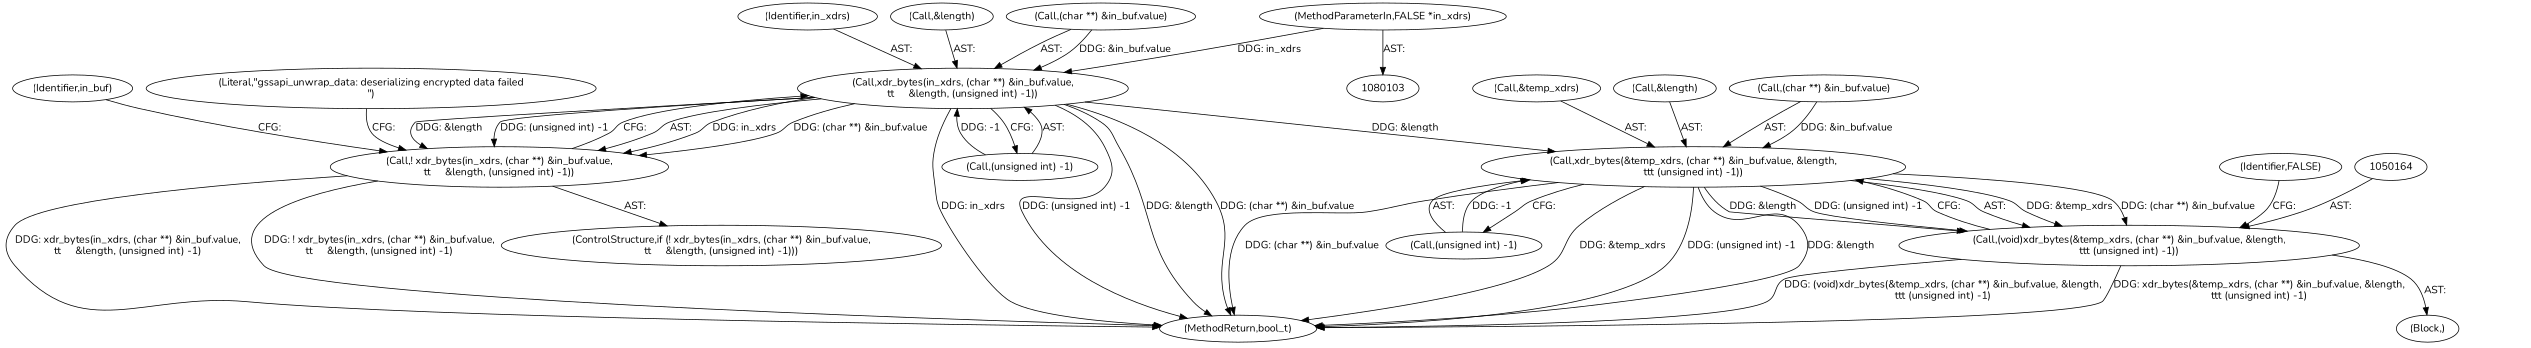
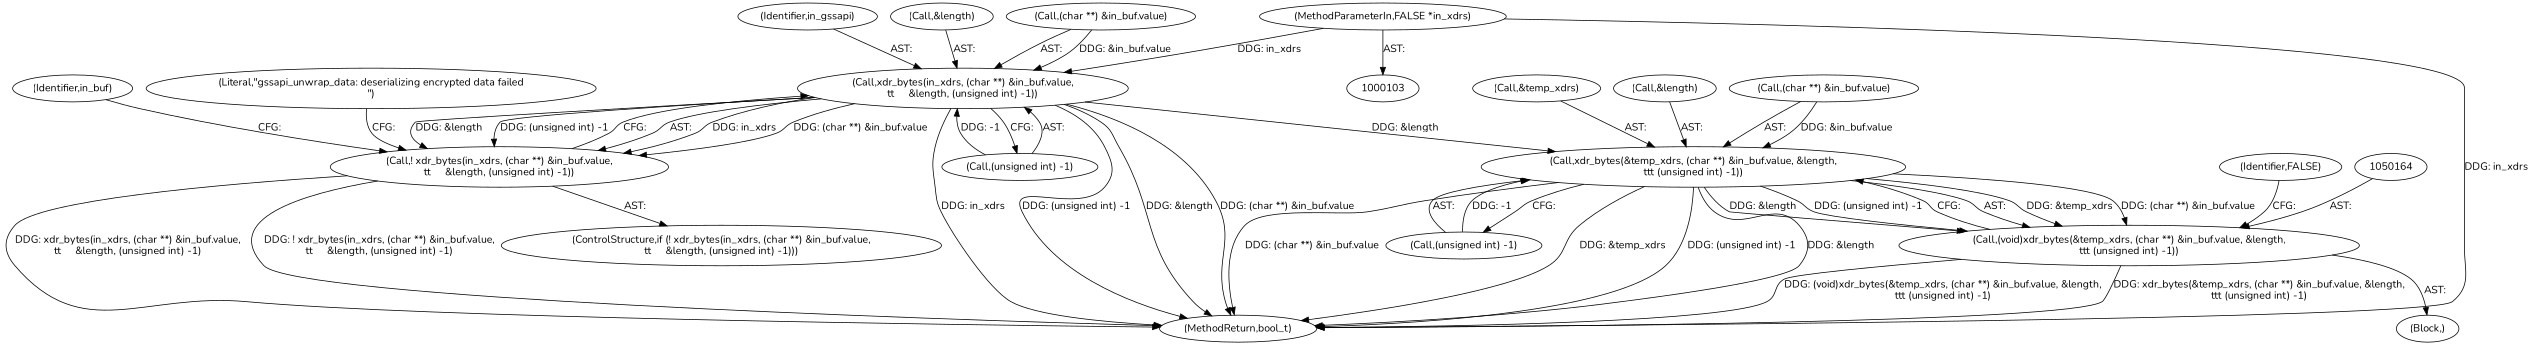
node "(Identifier,in_xdrs)": label "(Identifier,in_xdrs)" -> "(Identifier,in_gssapi)"
node "1080103": label "1080103" -> "1000103"
edge "(MethodParameterIn,FALSE *in_xdrs)" -> "(MethodReturn,bool_t)": added, label "DDG: in_xdrs"
